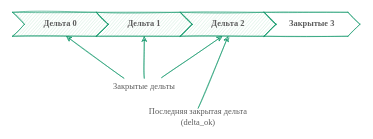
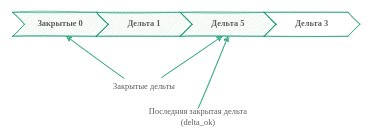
node "Дельта 0": label "Дельта 0" -> "Закрытые 0"
node "Дельта 2": label "Дельта 2" -> "Дельта 5"
node "Закрытые 3": label "Закрытые 3" -> "Дельта 3"
edge "Закрытые дельты" -> "Дельта 1": removed
